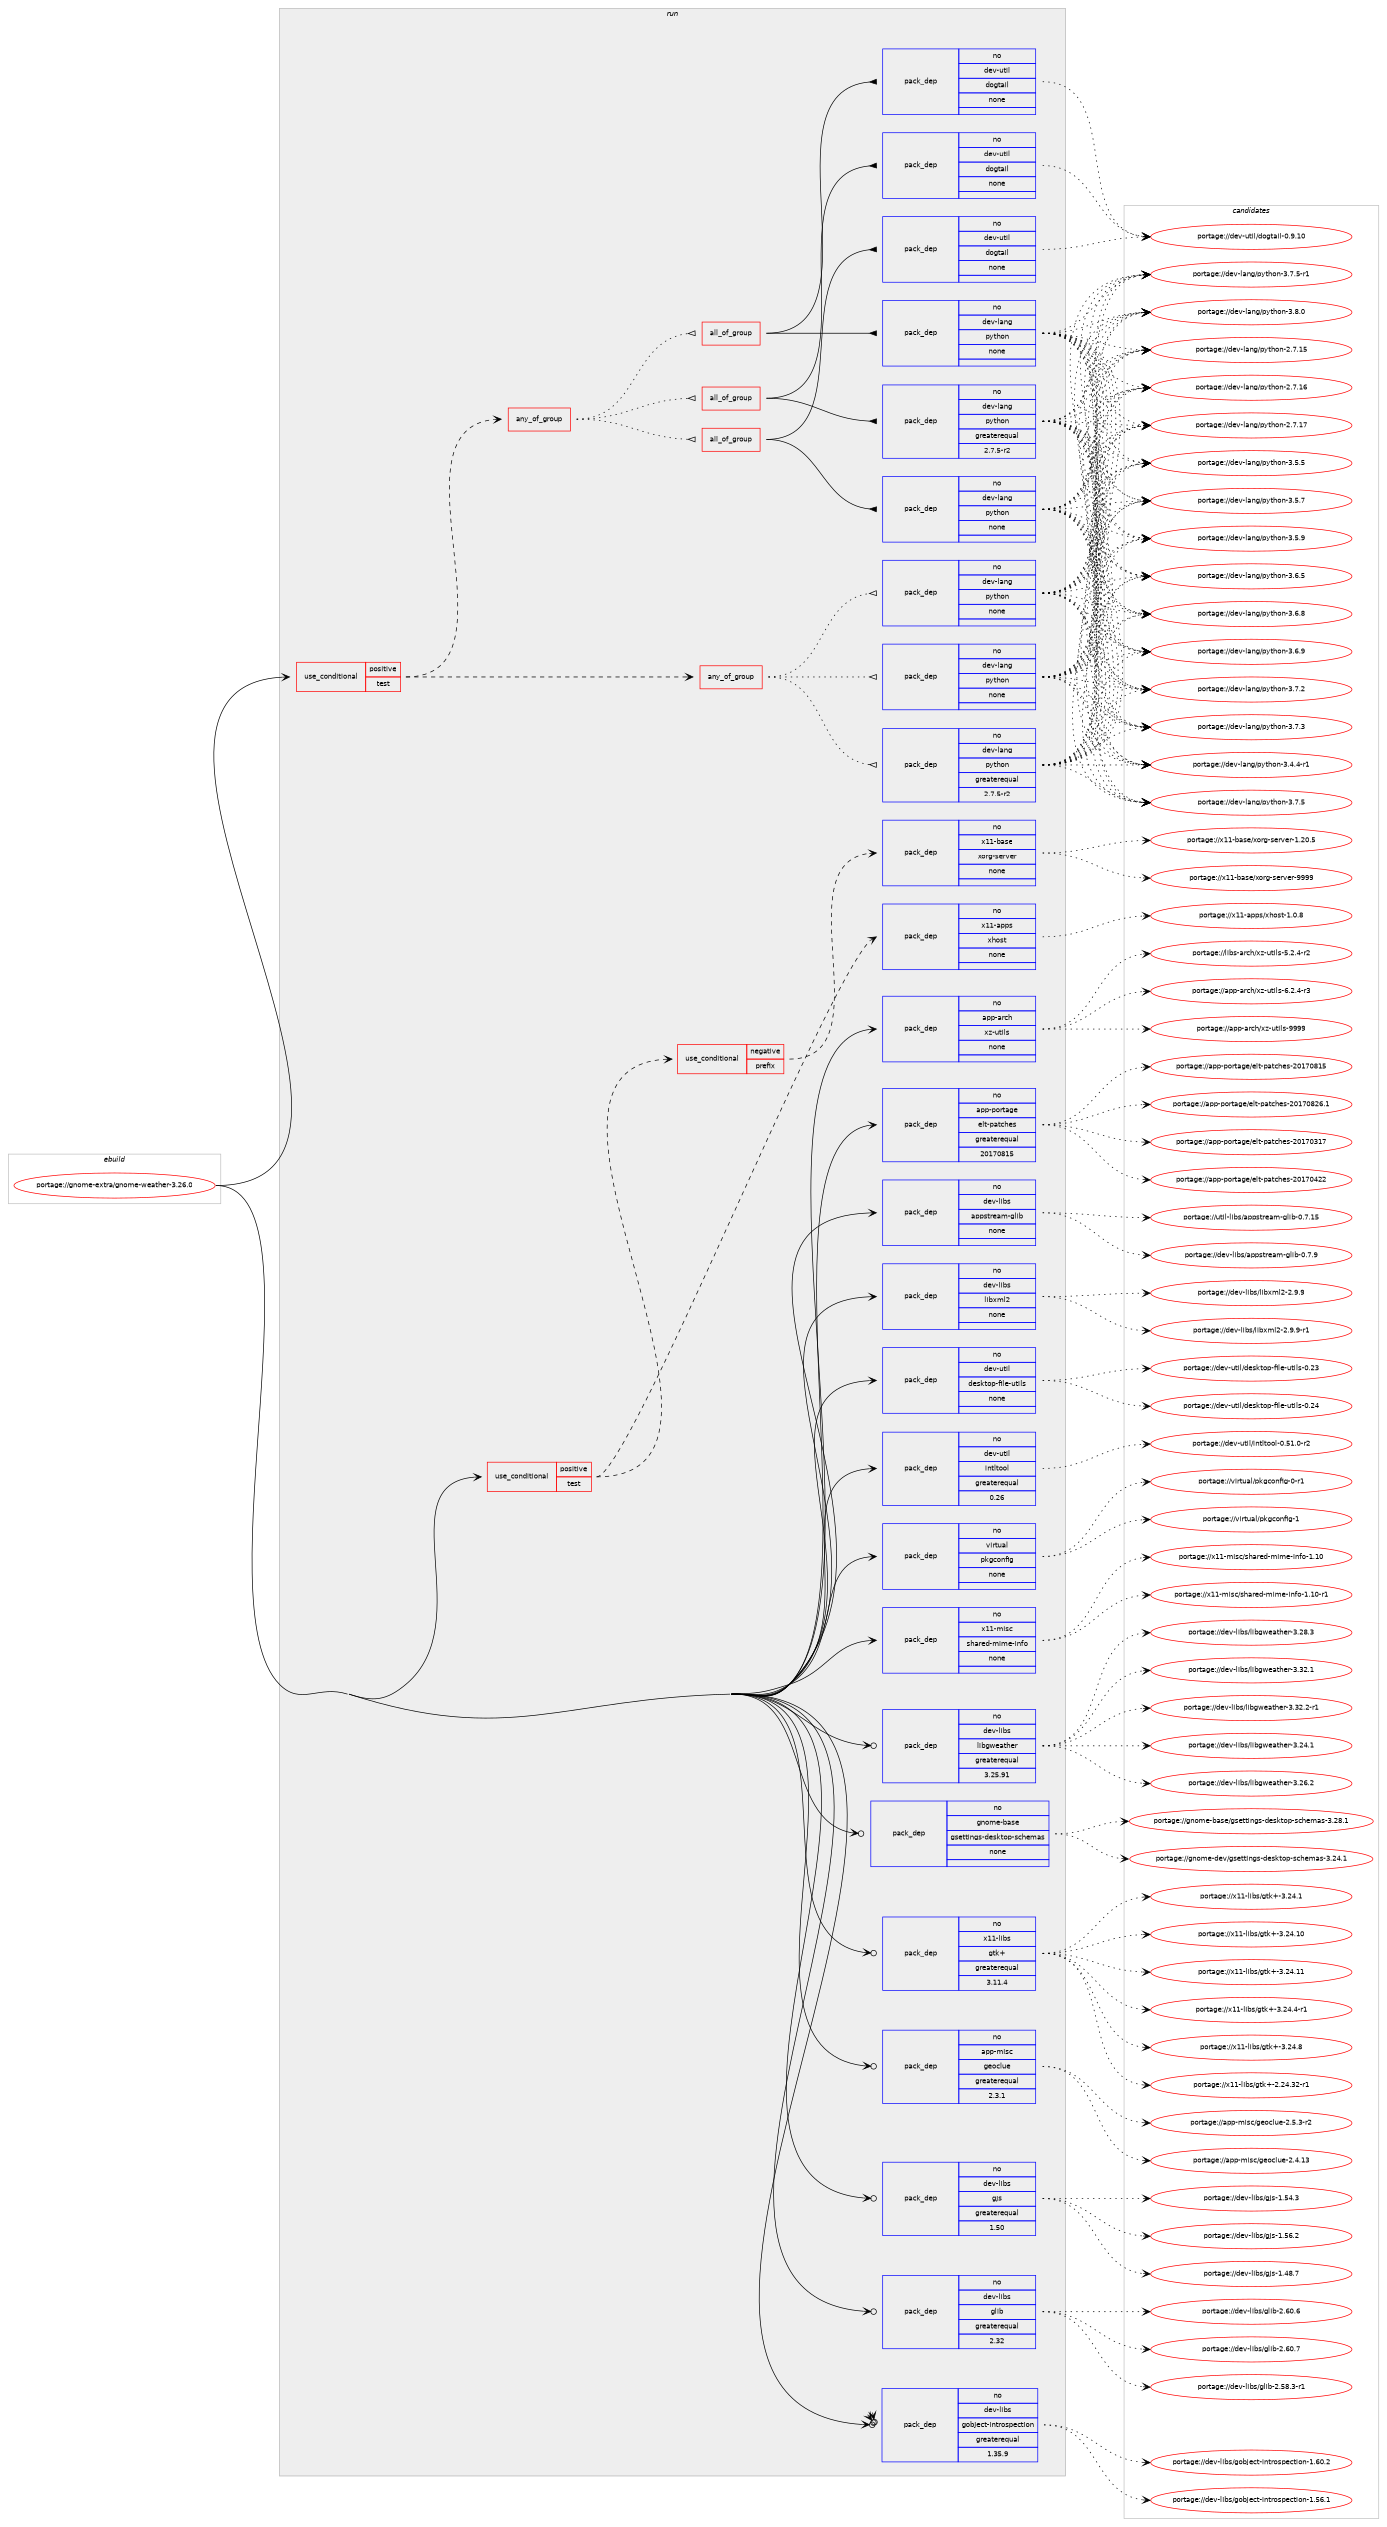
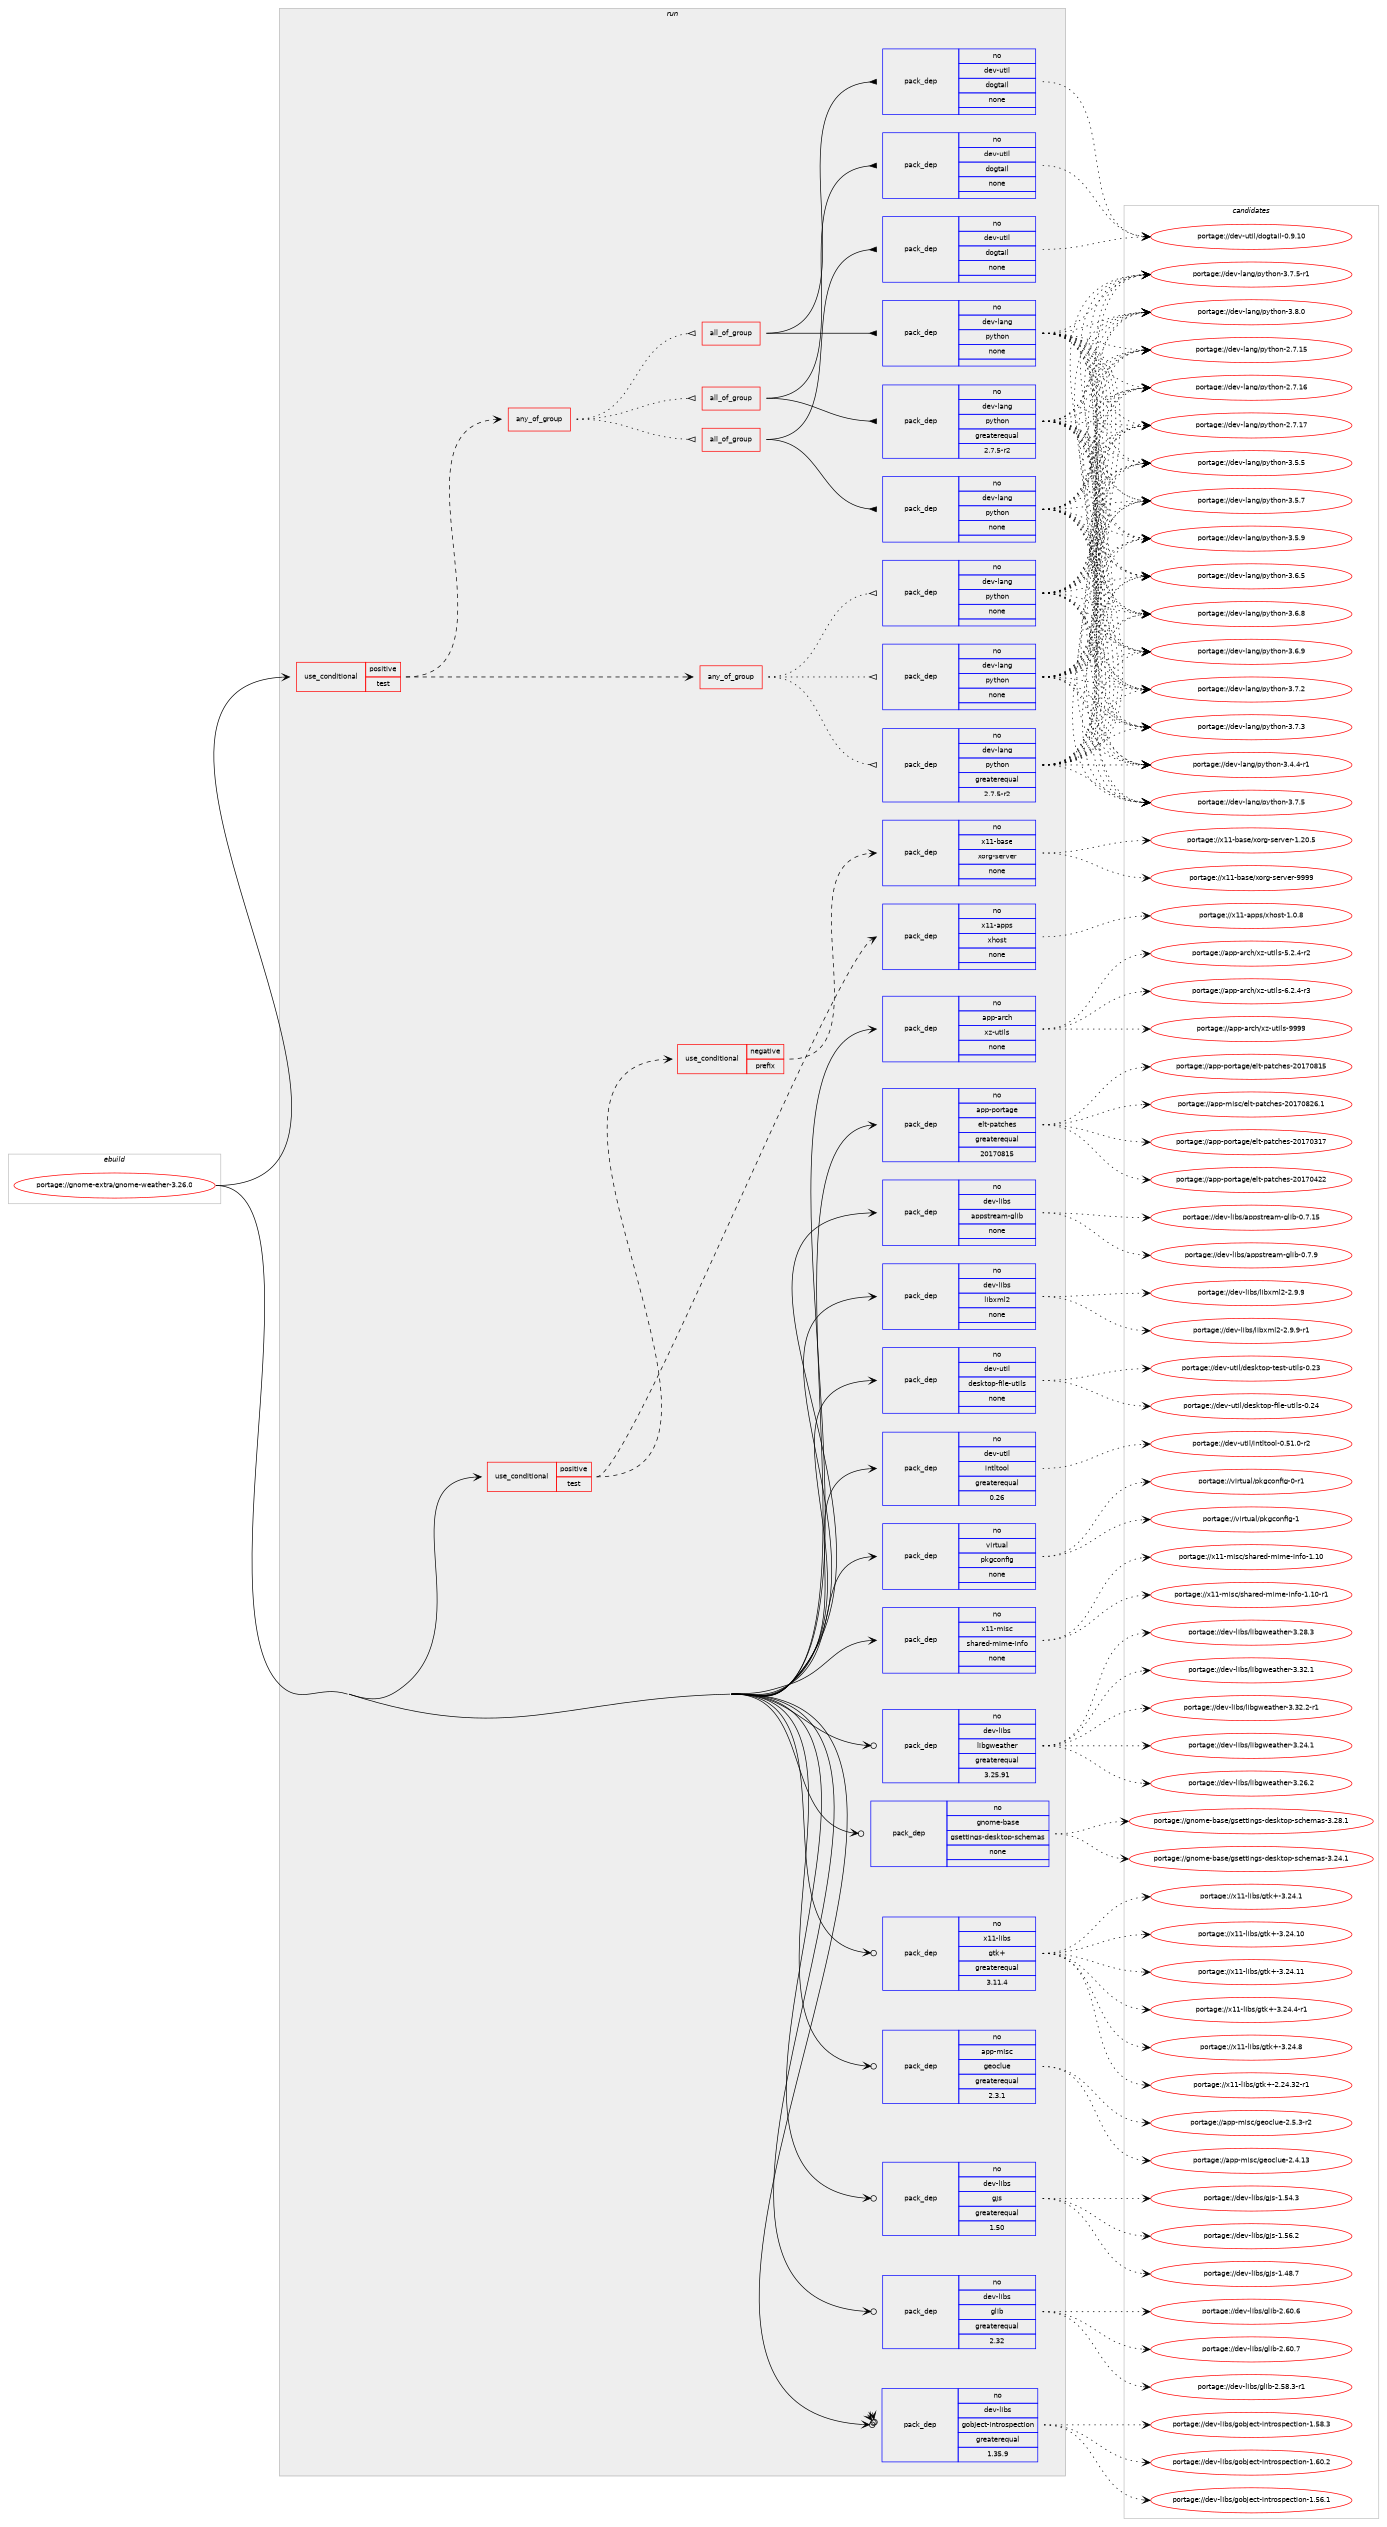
node "portage://libs-arch/xz-utils-5.2.4-r2": label "portage://libs-arch/xz-utils-5.2.4-r2" -> "portage://app-arch/xz-utils-5.2.4-r2"
node "portage://app-portage/elt-patches-20170826.1": label "portage://app-portage/elt-patches-20170826.1" -> "portage://app-misc/elt-patches-20170826.1"
node "portage://util-libs/appstream-glib-0.7.15": label "portage://util-libs/appstream-glib-0.7.15" -> "portage://dev-libs/appstream-glib-0.7.15"
node "portage://dev-util/desktop-file-utils-0.23": label "portage://dev-util/desktop-file-utils-0.23" -> "portage://dev-util/desktop-test-utils-0.23"
node "portage://gnome-dev/gsettings-desktop-schemas-3.24.1": label "portage://gnome-dev/gsettings-desktop-schemas-3.24.1" -> "portage://gnome-base/gsettings-desktop-schemas-3.24.1"
node "portage://dev-libs/gobject-introspection-1.58.3": added
